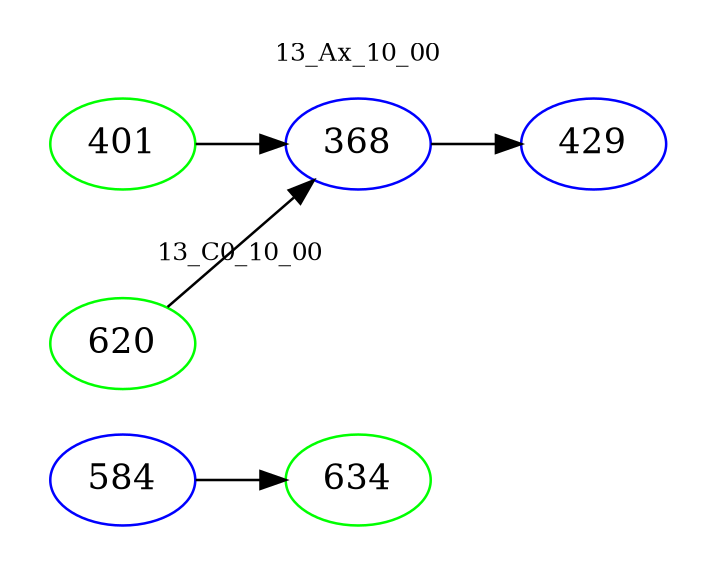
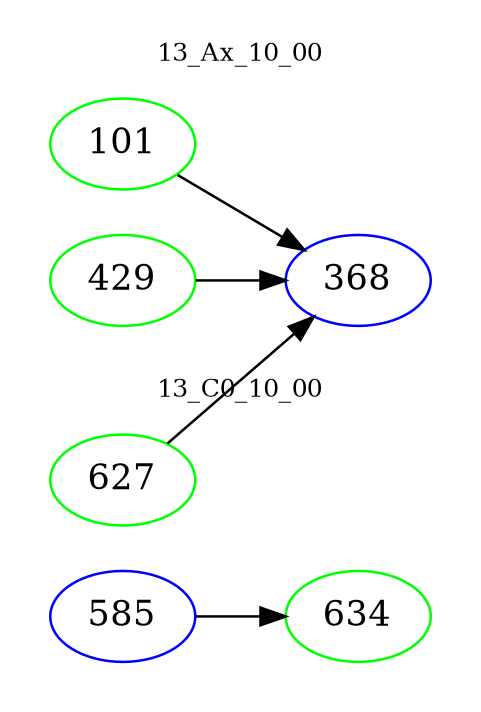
node "401": label "401" -> "101"
edge "368" -> "429": reversed
node "429": color blue -> green
node "620": label "620" -> "627"
node "584": label "584" -> "585"
